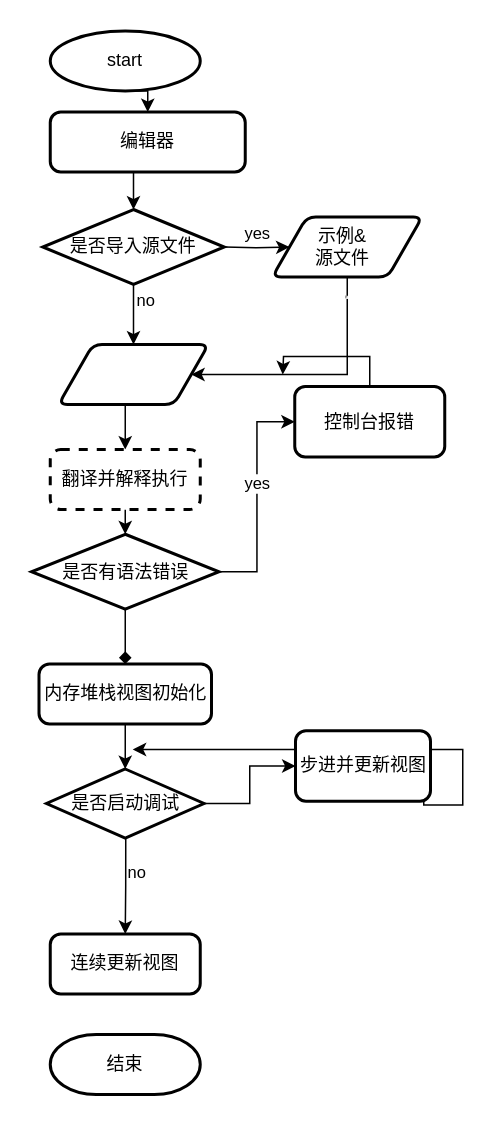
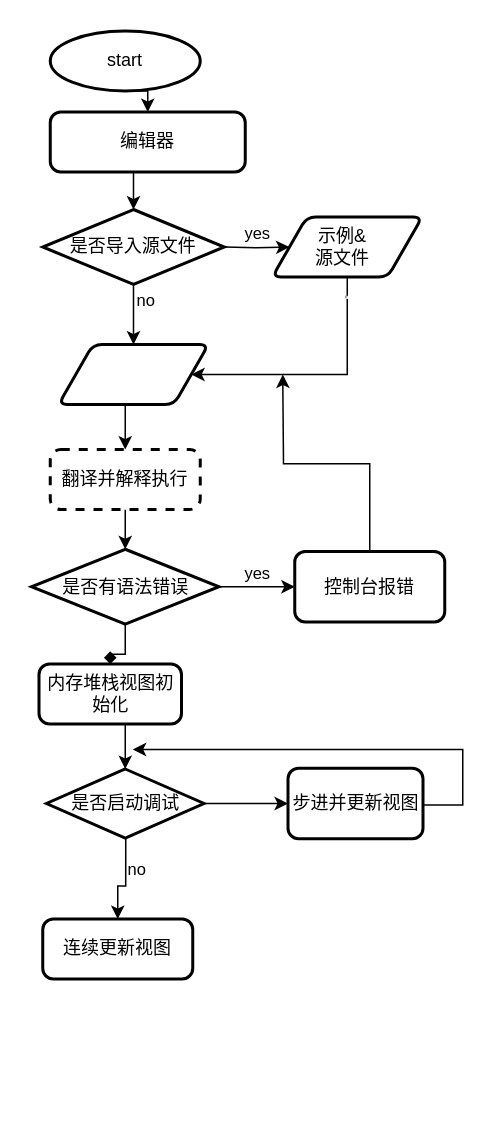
node "控制台报错": moved (370, 422) -> (370, 587)
node "是否有语法错误": moved (125, 572) -> (125, 587)
node "内存堆栈视图初始化": size 173x60 -> 143x60
node "步进并更新视图": moved (363, 766) -> (356, 803)
node "连续更新视图": moved (125, 964) -> (118, 949)
node "结束": removed
